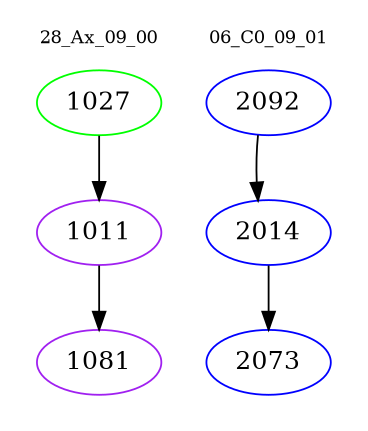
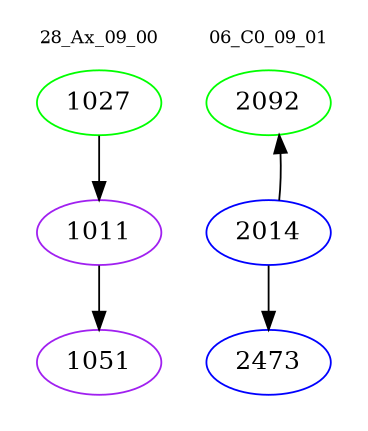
node "2092": color blue -> green
edge "2092" -> "2014": reversed
node "1081": label "1081" -> "1051"
node "2073": label "2073" -> "2473"
